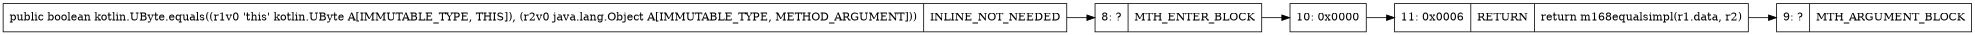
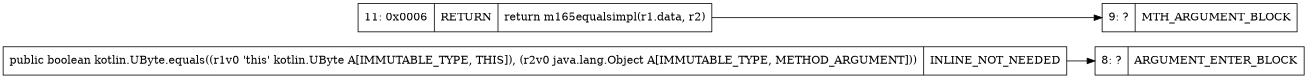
node "8: ?": text "MTH_ENTER_BLOCK" -> "ARGUMENT_ENTER_BLOCK"
node "11: 0x0006": text "return m168equalsimpl(r1.data, r2)" -> "return m165equalsimpl(r1.data, r2)"
node "10: 0x0000": removed
